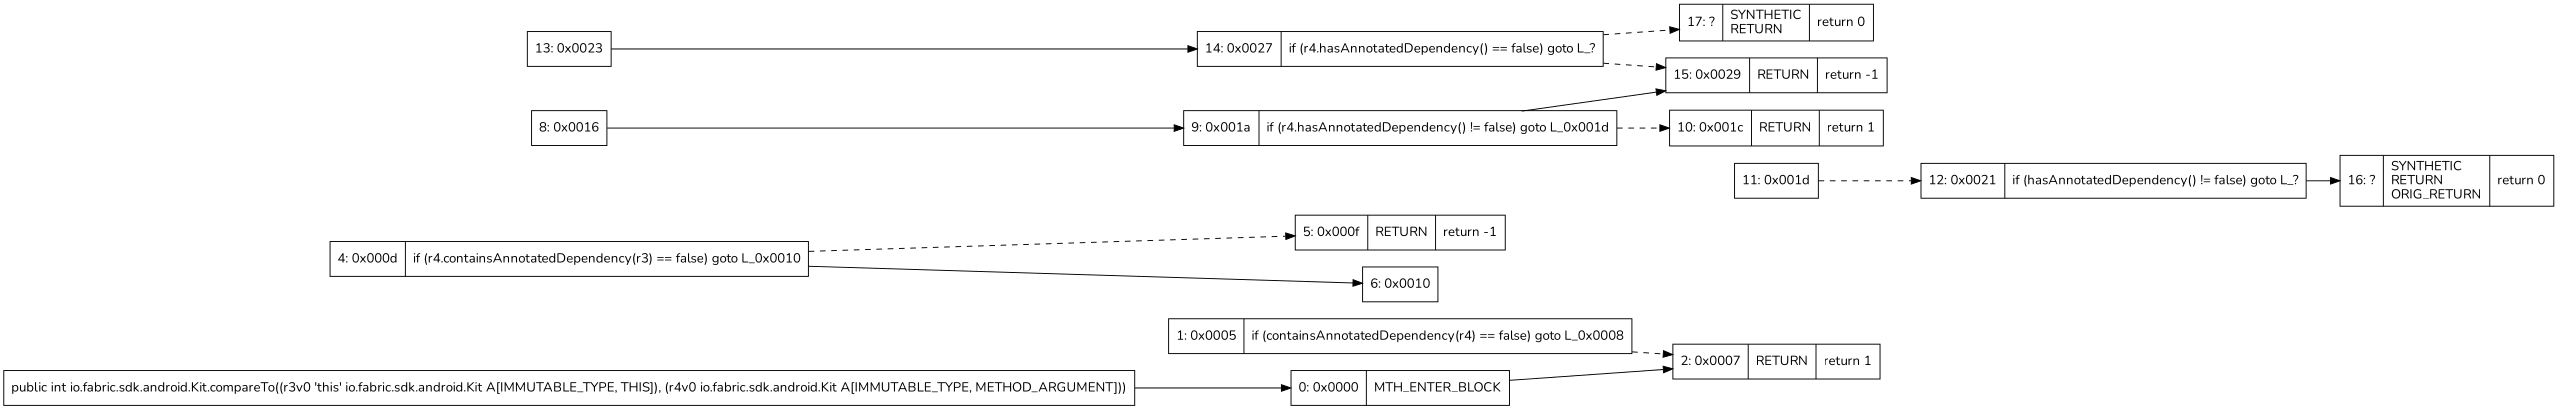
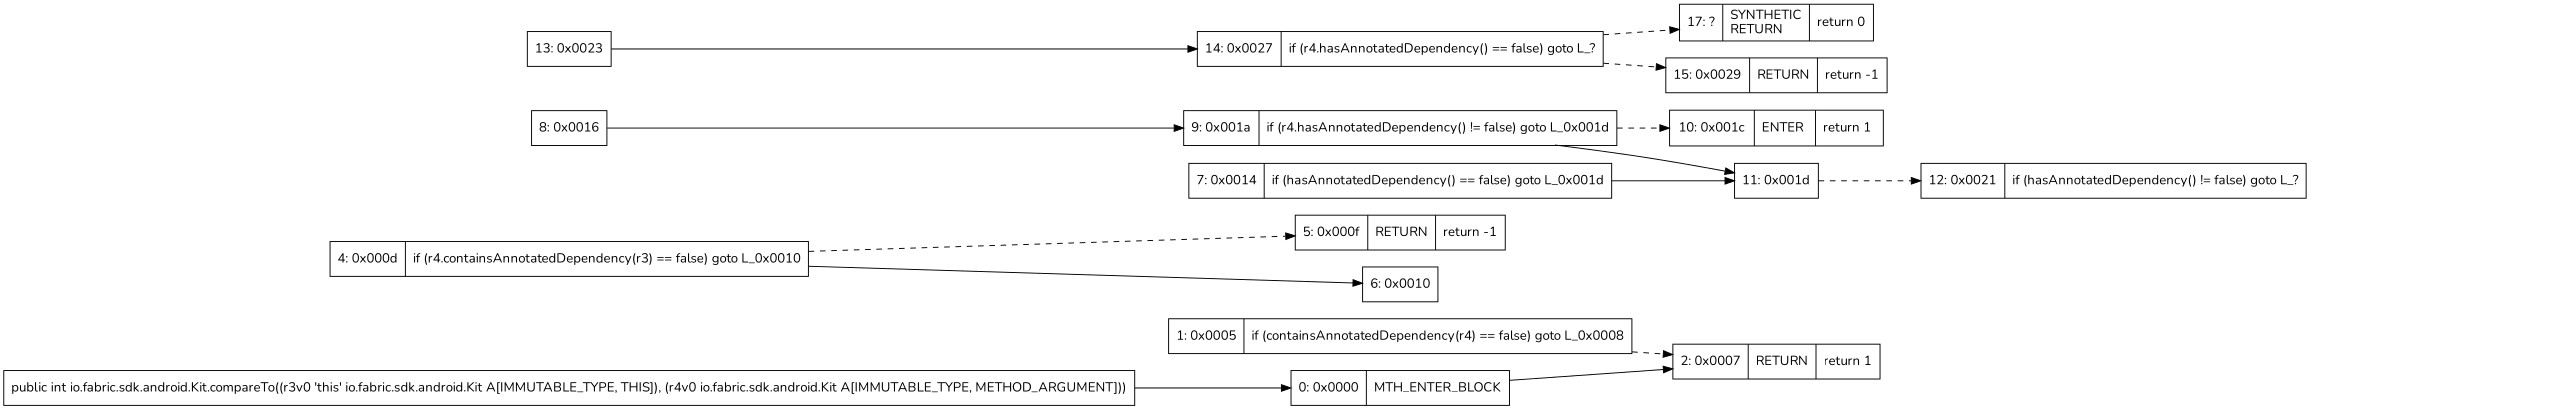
edge "9: 0x001a" -> "15: 0x0029": now "9: 0x001a" -> "11: 0x001d"
node "10: 0x001c": text "RETURN" -> "ENTER"
node "7: 0x0014": added
node "16: ?": removed
